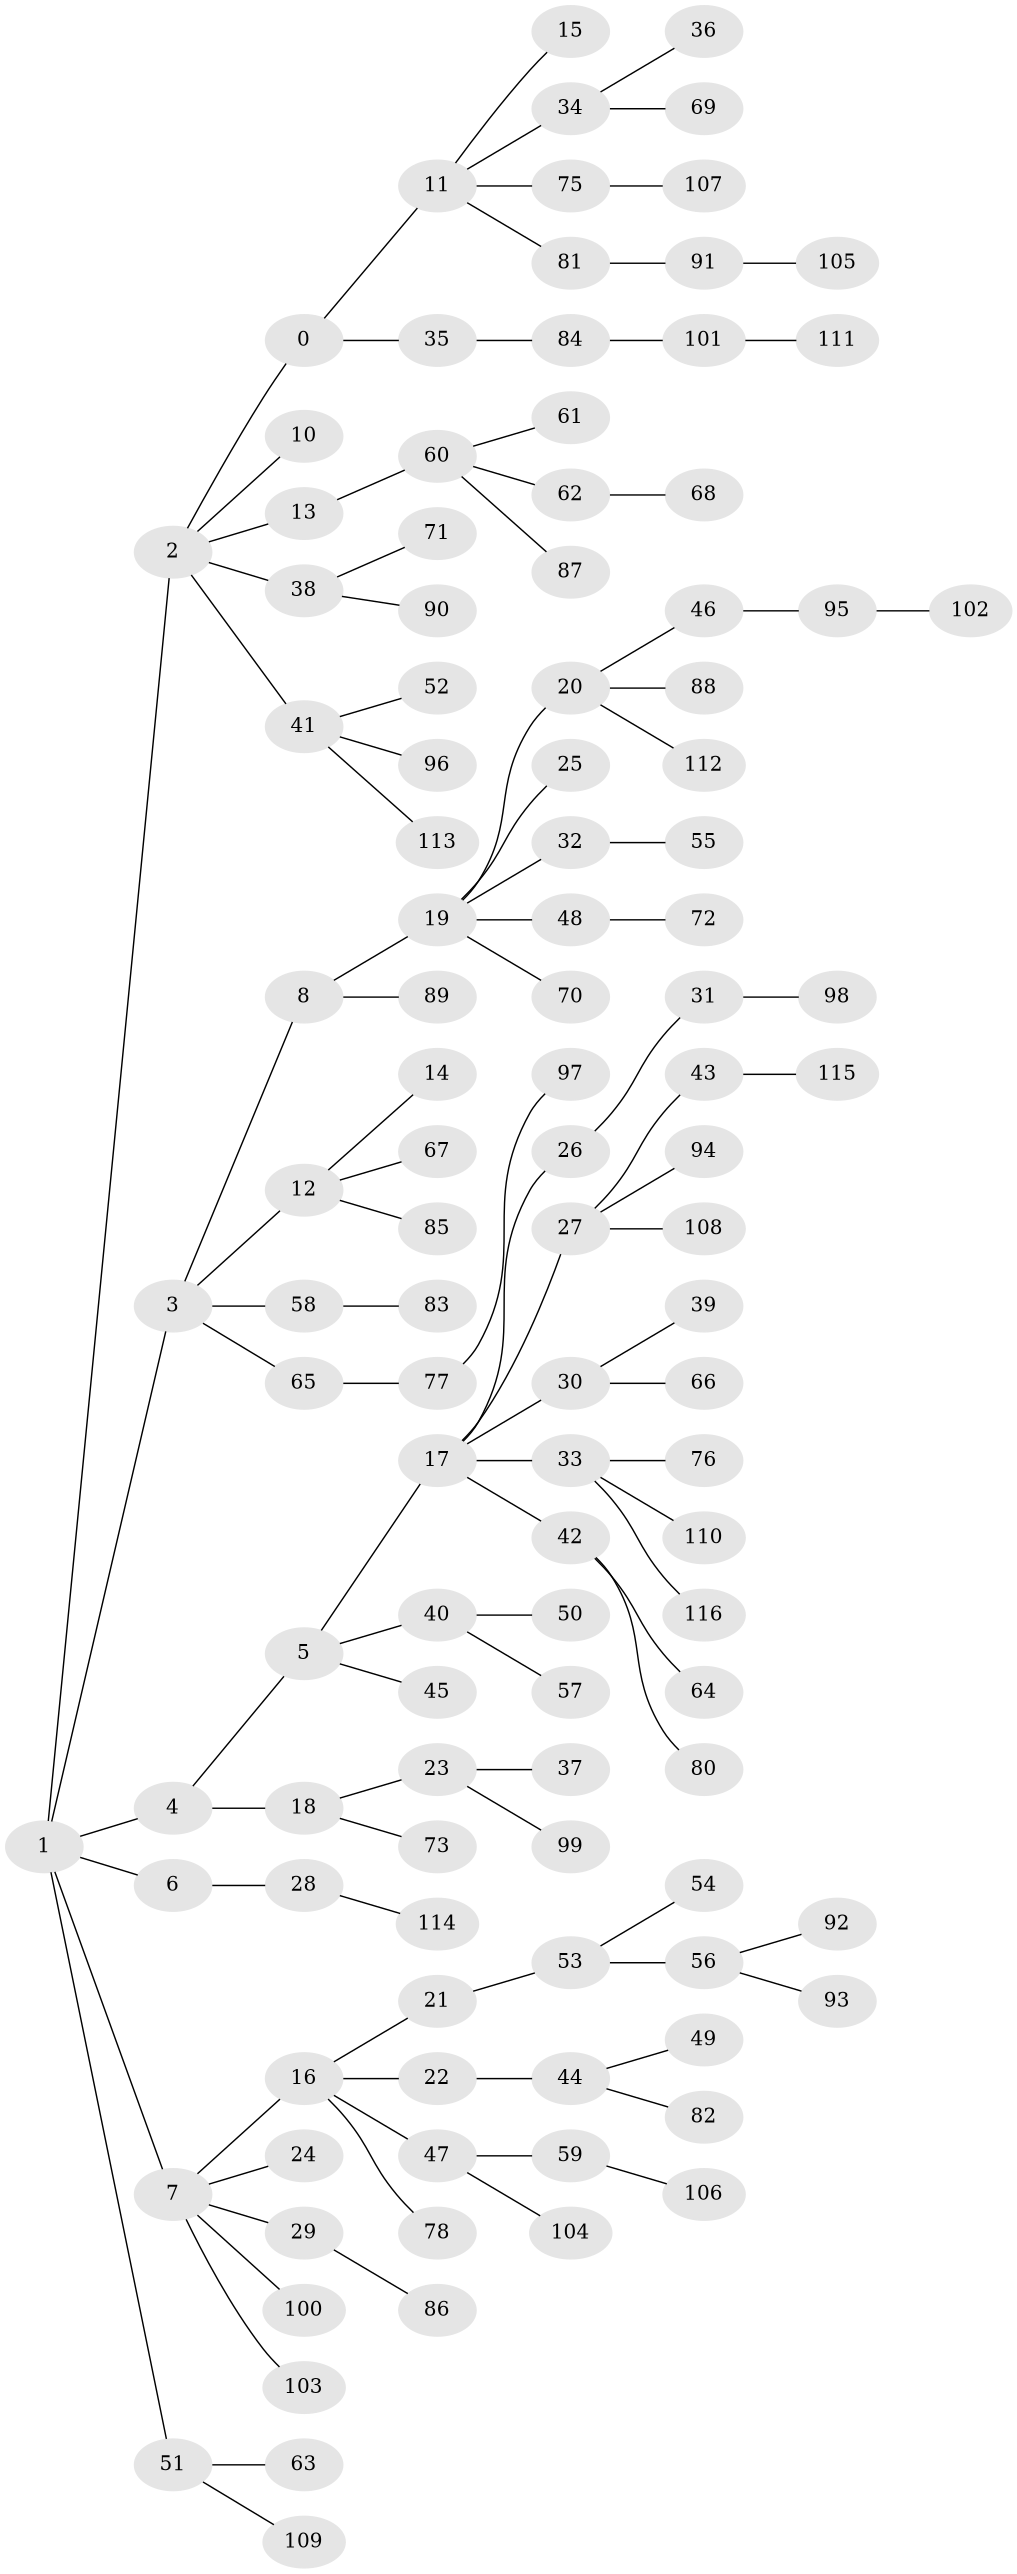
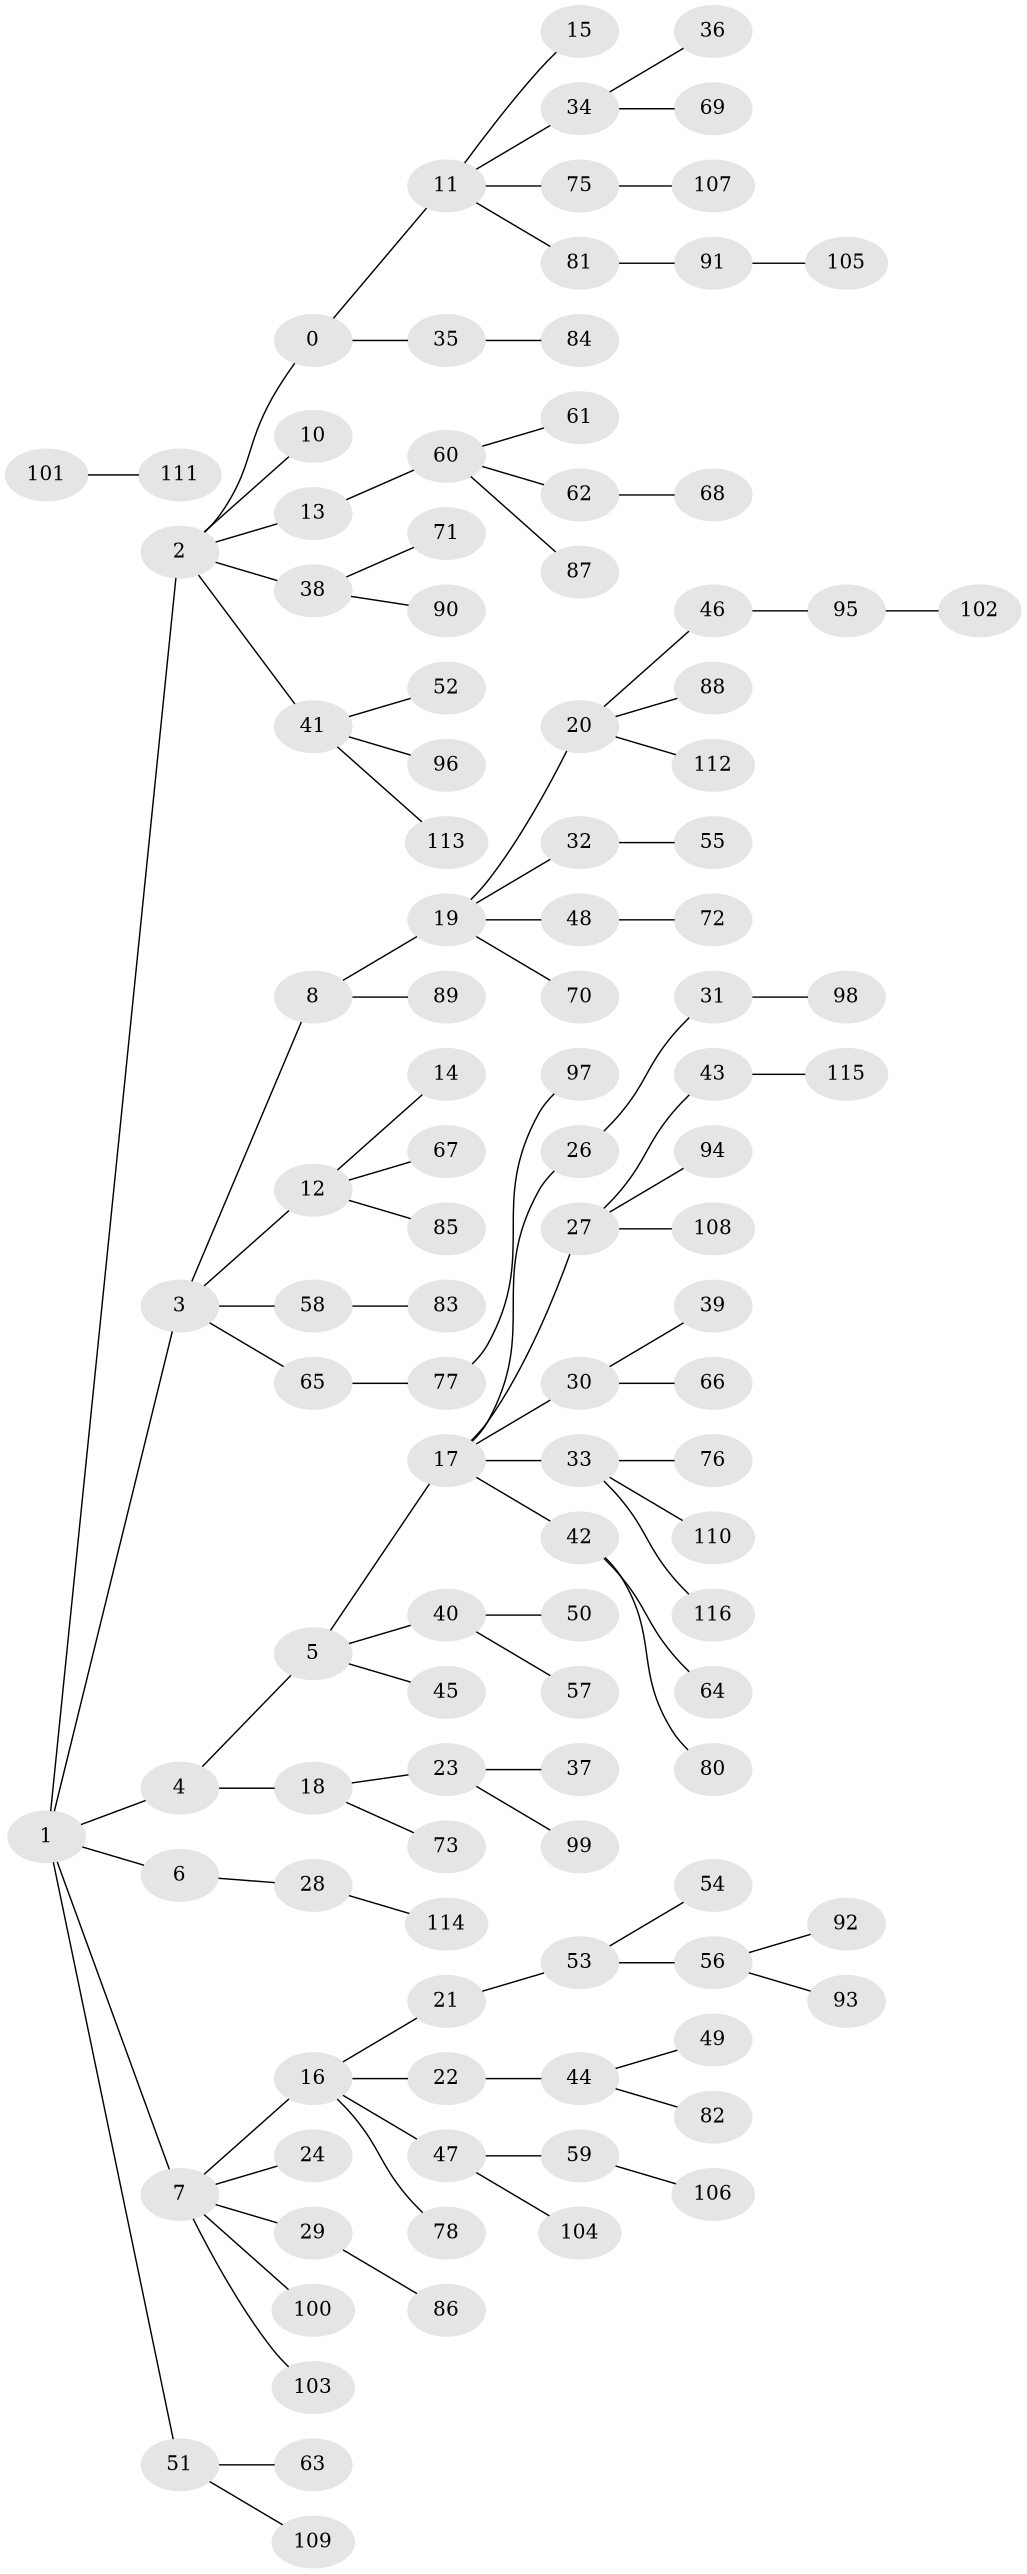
edge "84" -- "101": removed
node "25": removed
